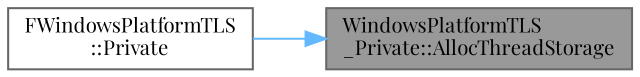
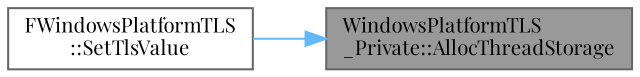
node "FWindowsPlatformTLS ::Private": label "FWindowsPlatformTLS ::Private" -> "FWindowsPlatformTLS ::SetTlsValue"
